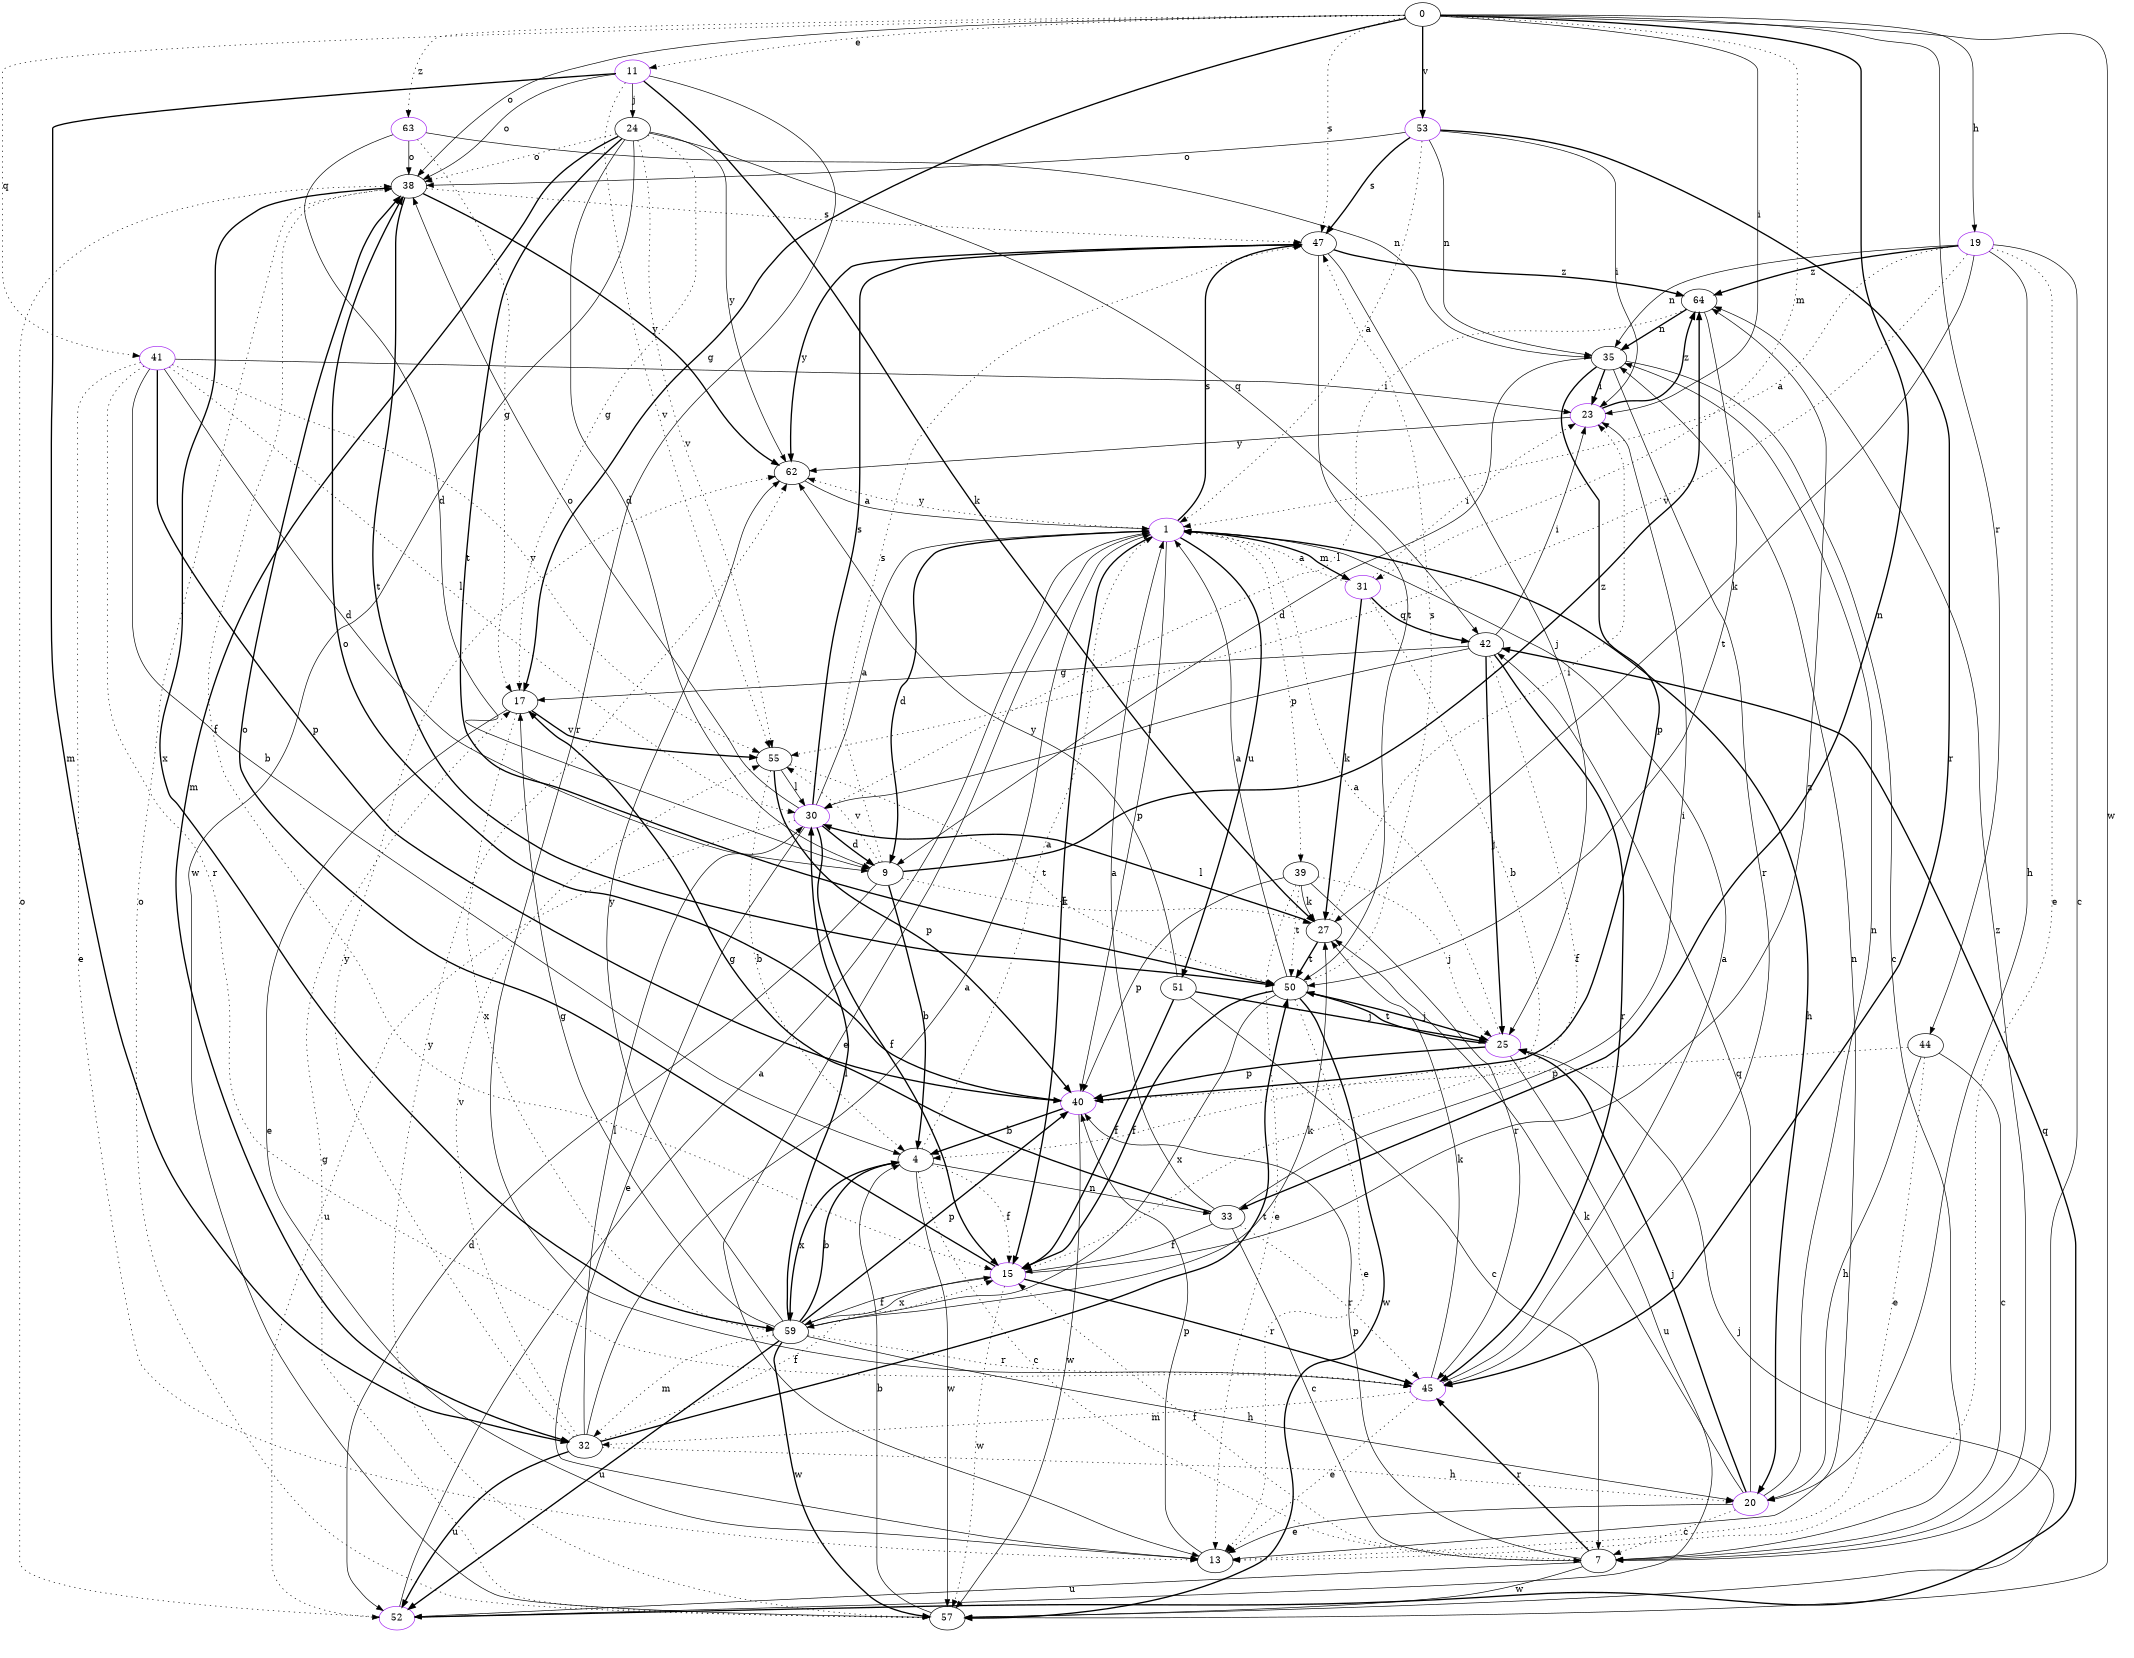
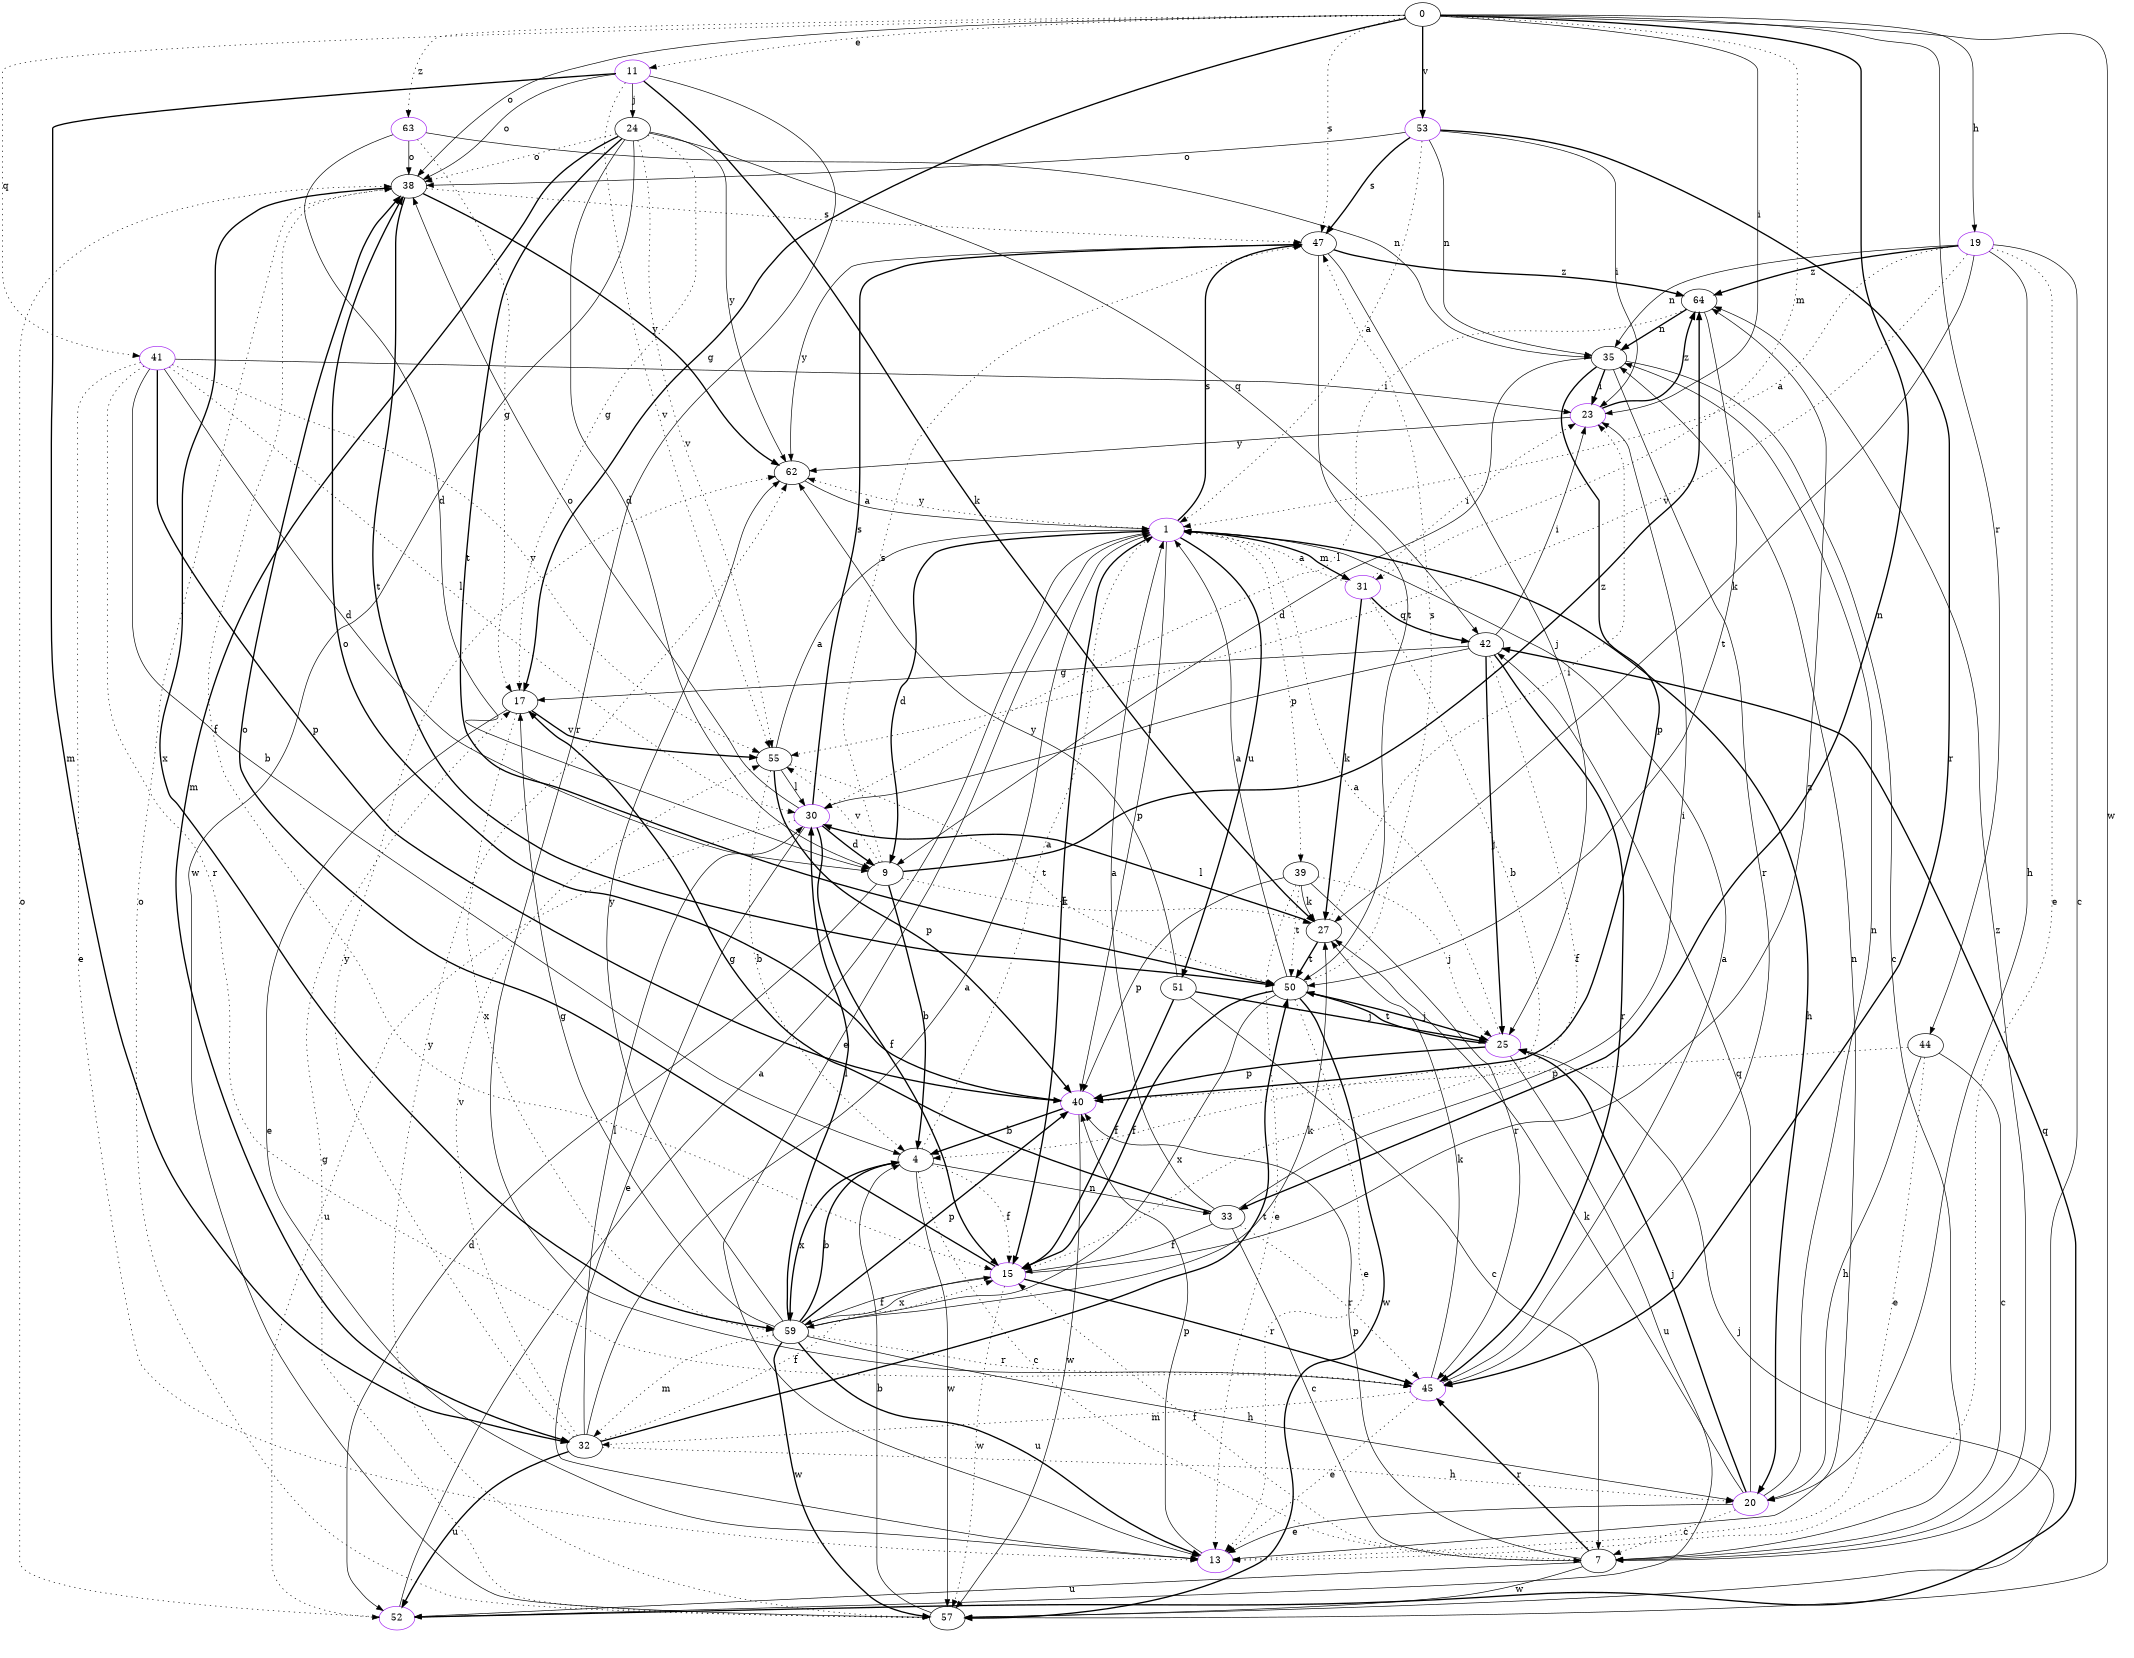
edge "47" -> "62": style bold -> solid
edge "30" -> "1": now "55" -> "1"
edge "59" -> "52": now "59" -> "13"
node "13": color black -> purple
